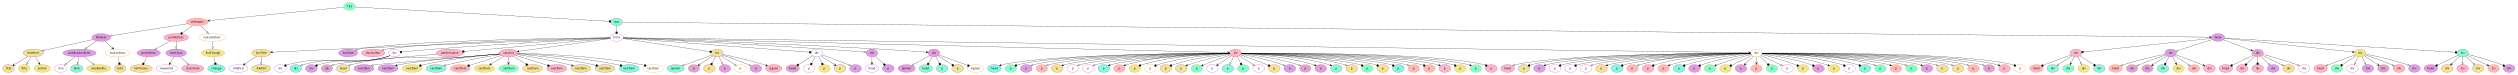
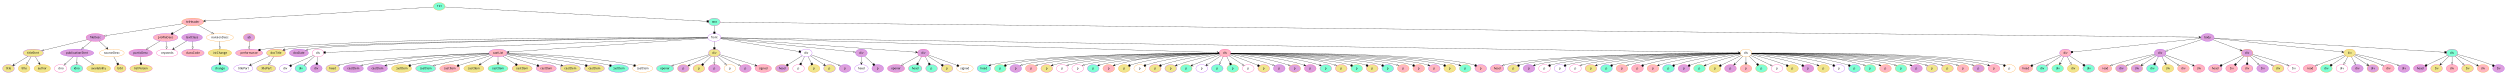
edge "profileDesc" -> "textClass": now "profileDesc" -> "keywords"
node "docAuthor": removed
edge "performance" -> "ab": reversed
